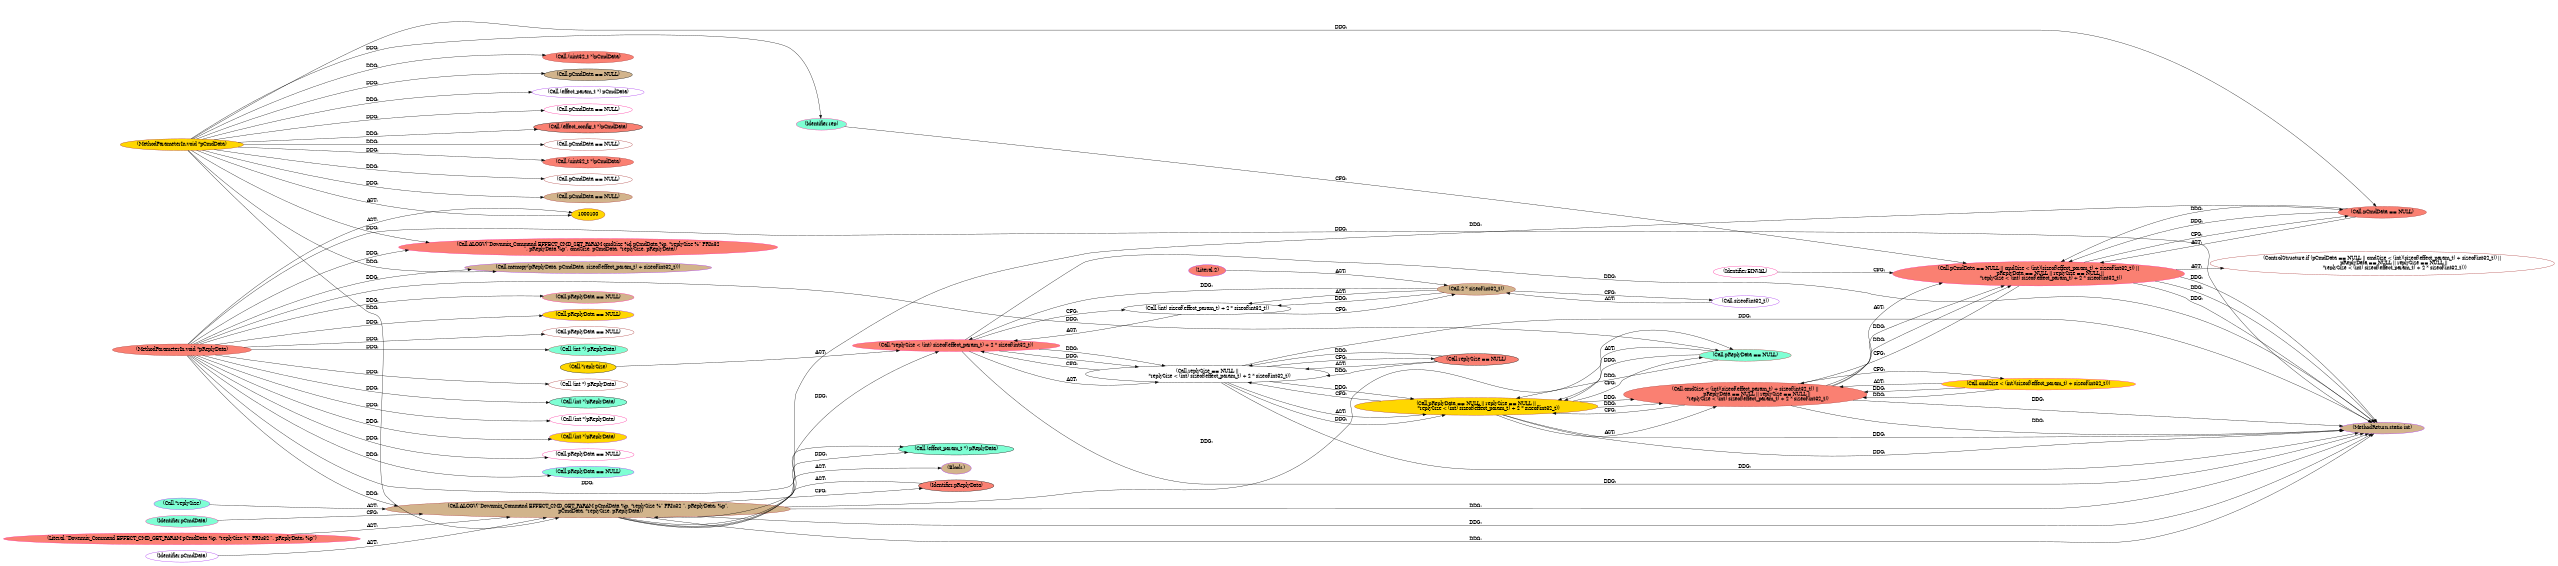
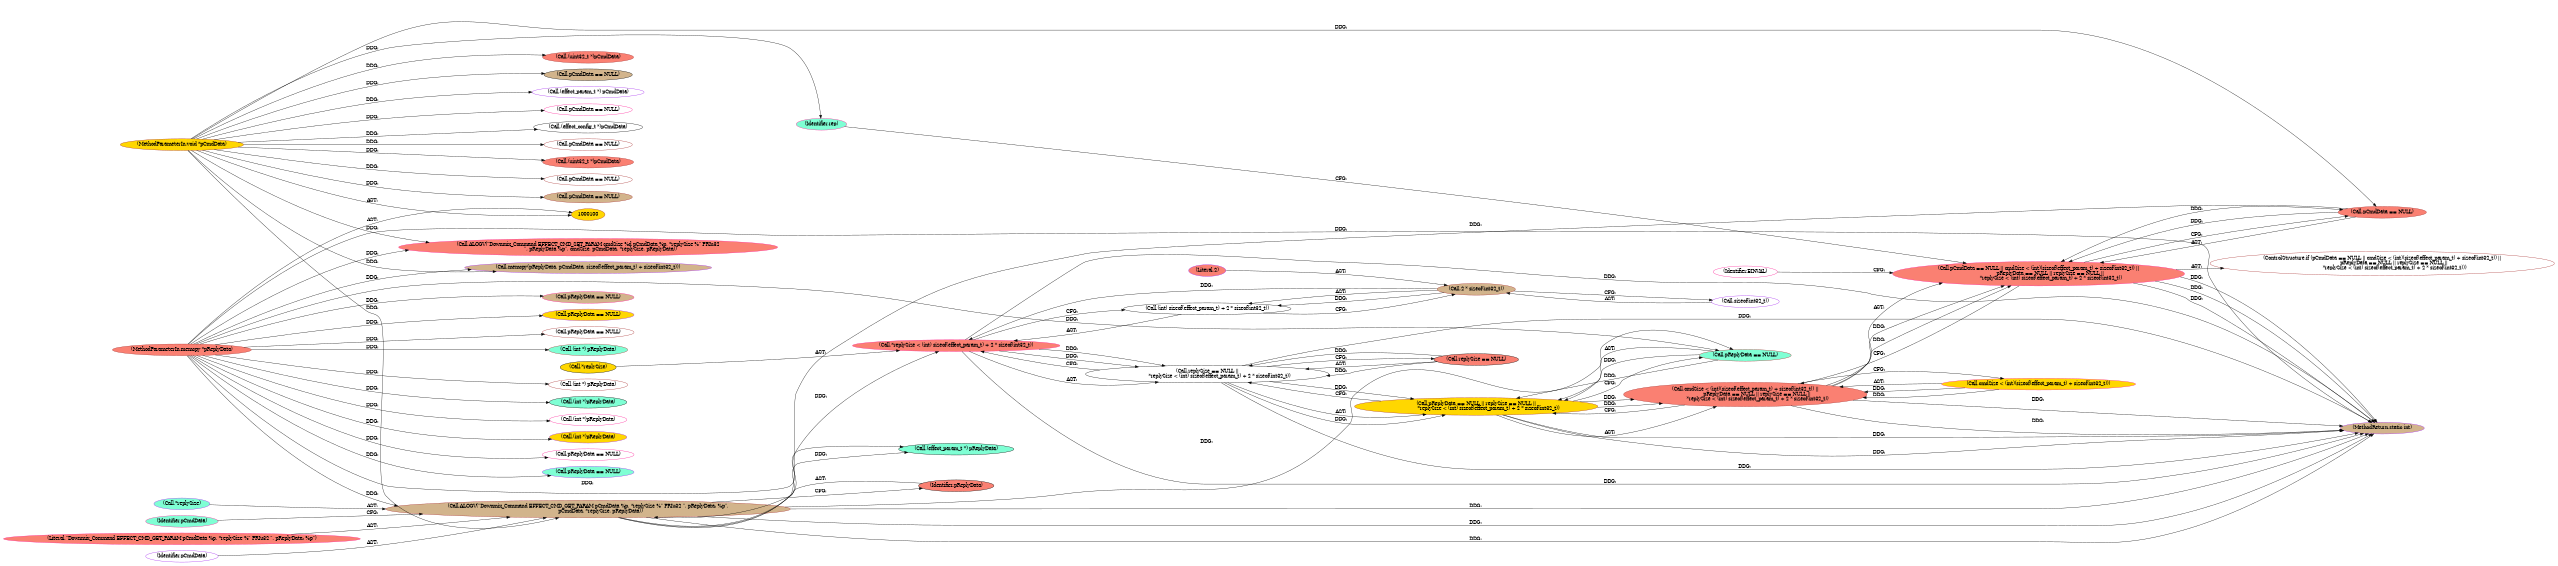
node "(Call,(effect_config_t *)pCmdData)": fillcolor salmon -> white
node "(MethodParameterIn,void *pReplyData)": label "(MethodParameterIn,void *pReplyData)" -> "(MethodParameterIn,memcpy *pReplyData)"
node "(Block,)": removed
